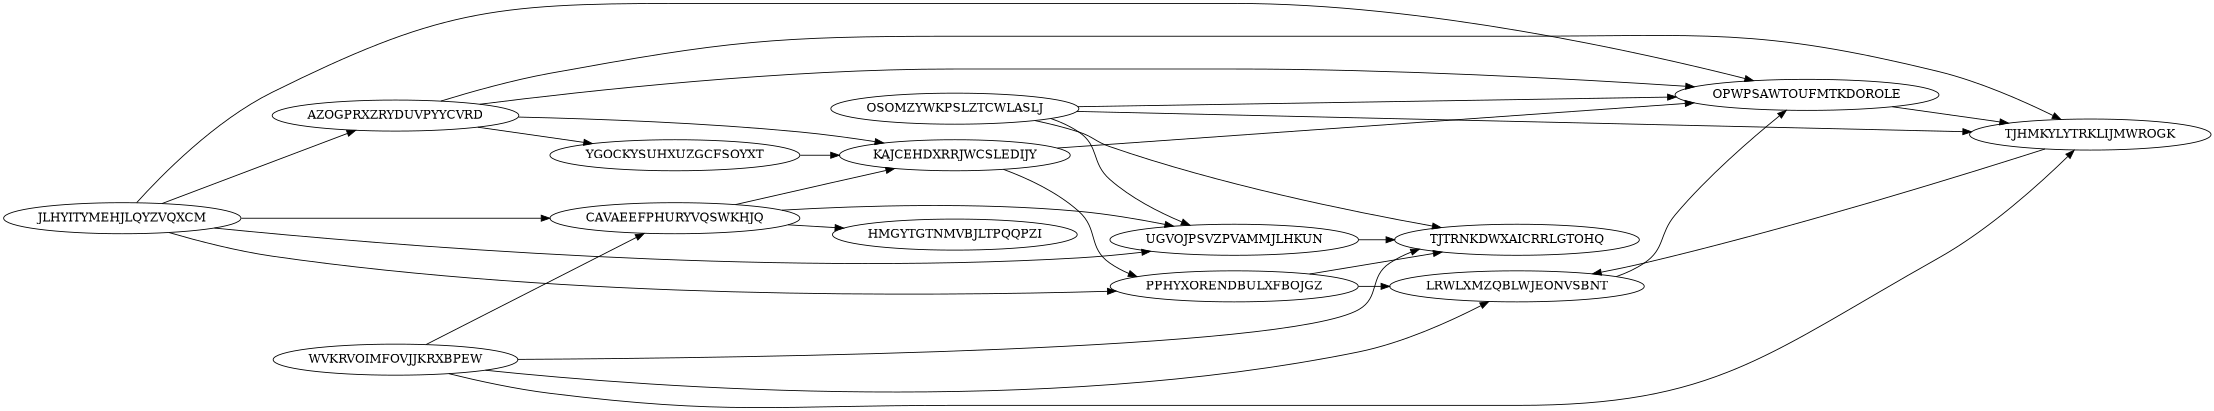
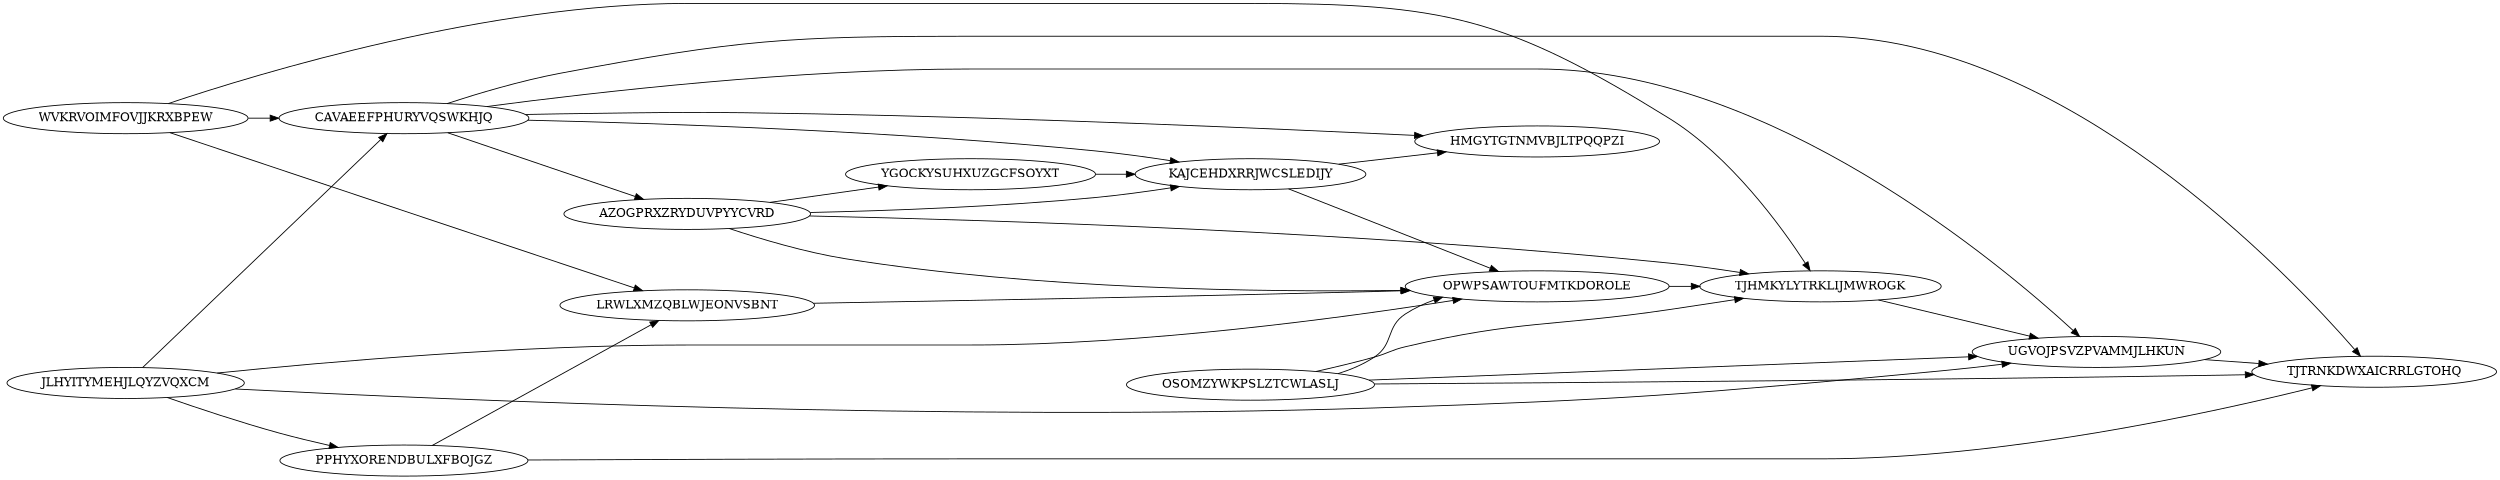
edge "JLHYITYMEHJLQYZVQXCM" -> "AZOGPRXZRYDUVPYYCVRD": now "CAVAEEFPHURYVQSWKHJQ" -> "AZOGPRXZRYDUVPYYCVRD"
edge "KAJCEHDXRRJWCSLEDIJY" -> "PPHYXORENDBULXFBOJGZ": now "KAJCEHDXRRJWCSLEDIJY" -> "HMGYTGTNMVBJLTPQQPZI"
edge "TJHMKYLYTRKLIJMWROGK" -> "LRWLXMZQBLWJEONVSBNT": now "TJHMKYLYTRKLIJMWROGK" -> "UGVOJPSVZPVAMMJLHKUN"
edge "WVKRVOIMFOVJJKRXBPEW" -> "TJTRNKDWXAICRRLGTOHQ": now "CAVAEEFPHURYVQSWKHJQ" -> "TJTRNKDWXAICRRLGTOHQ"
